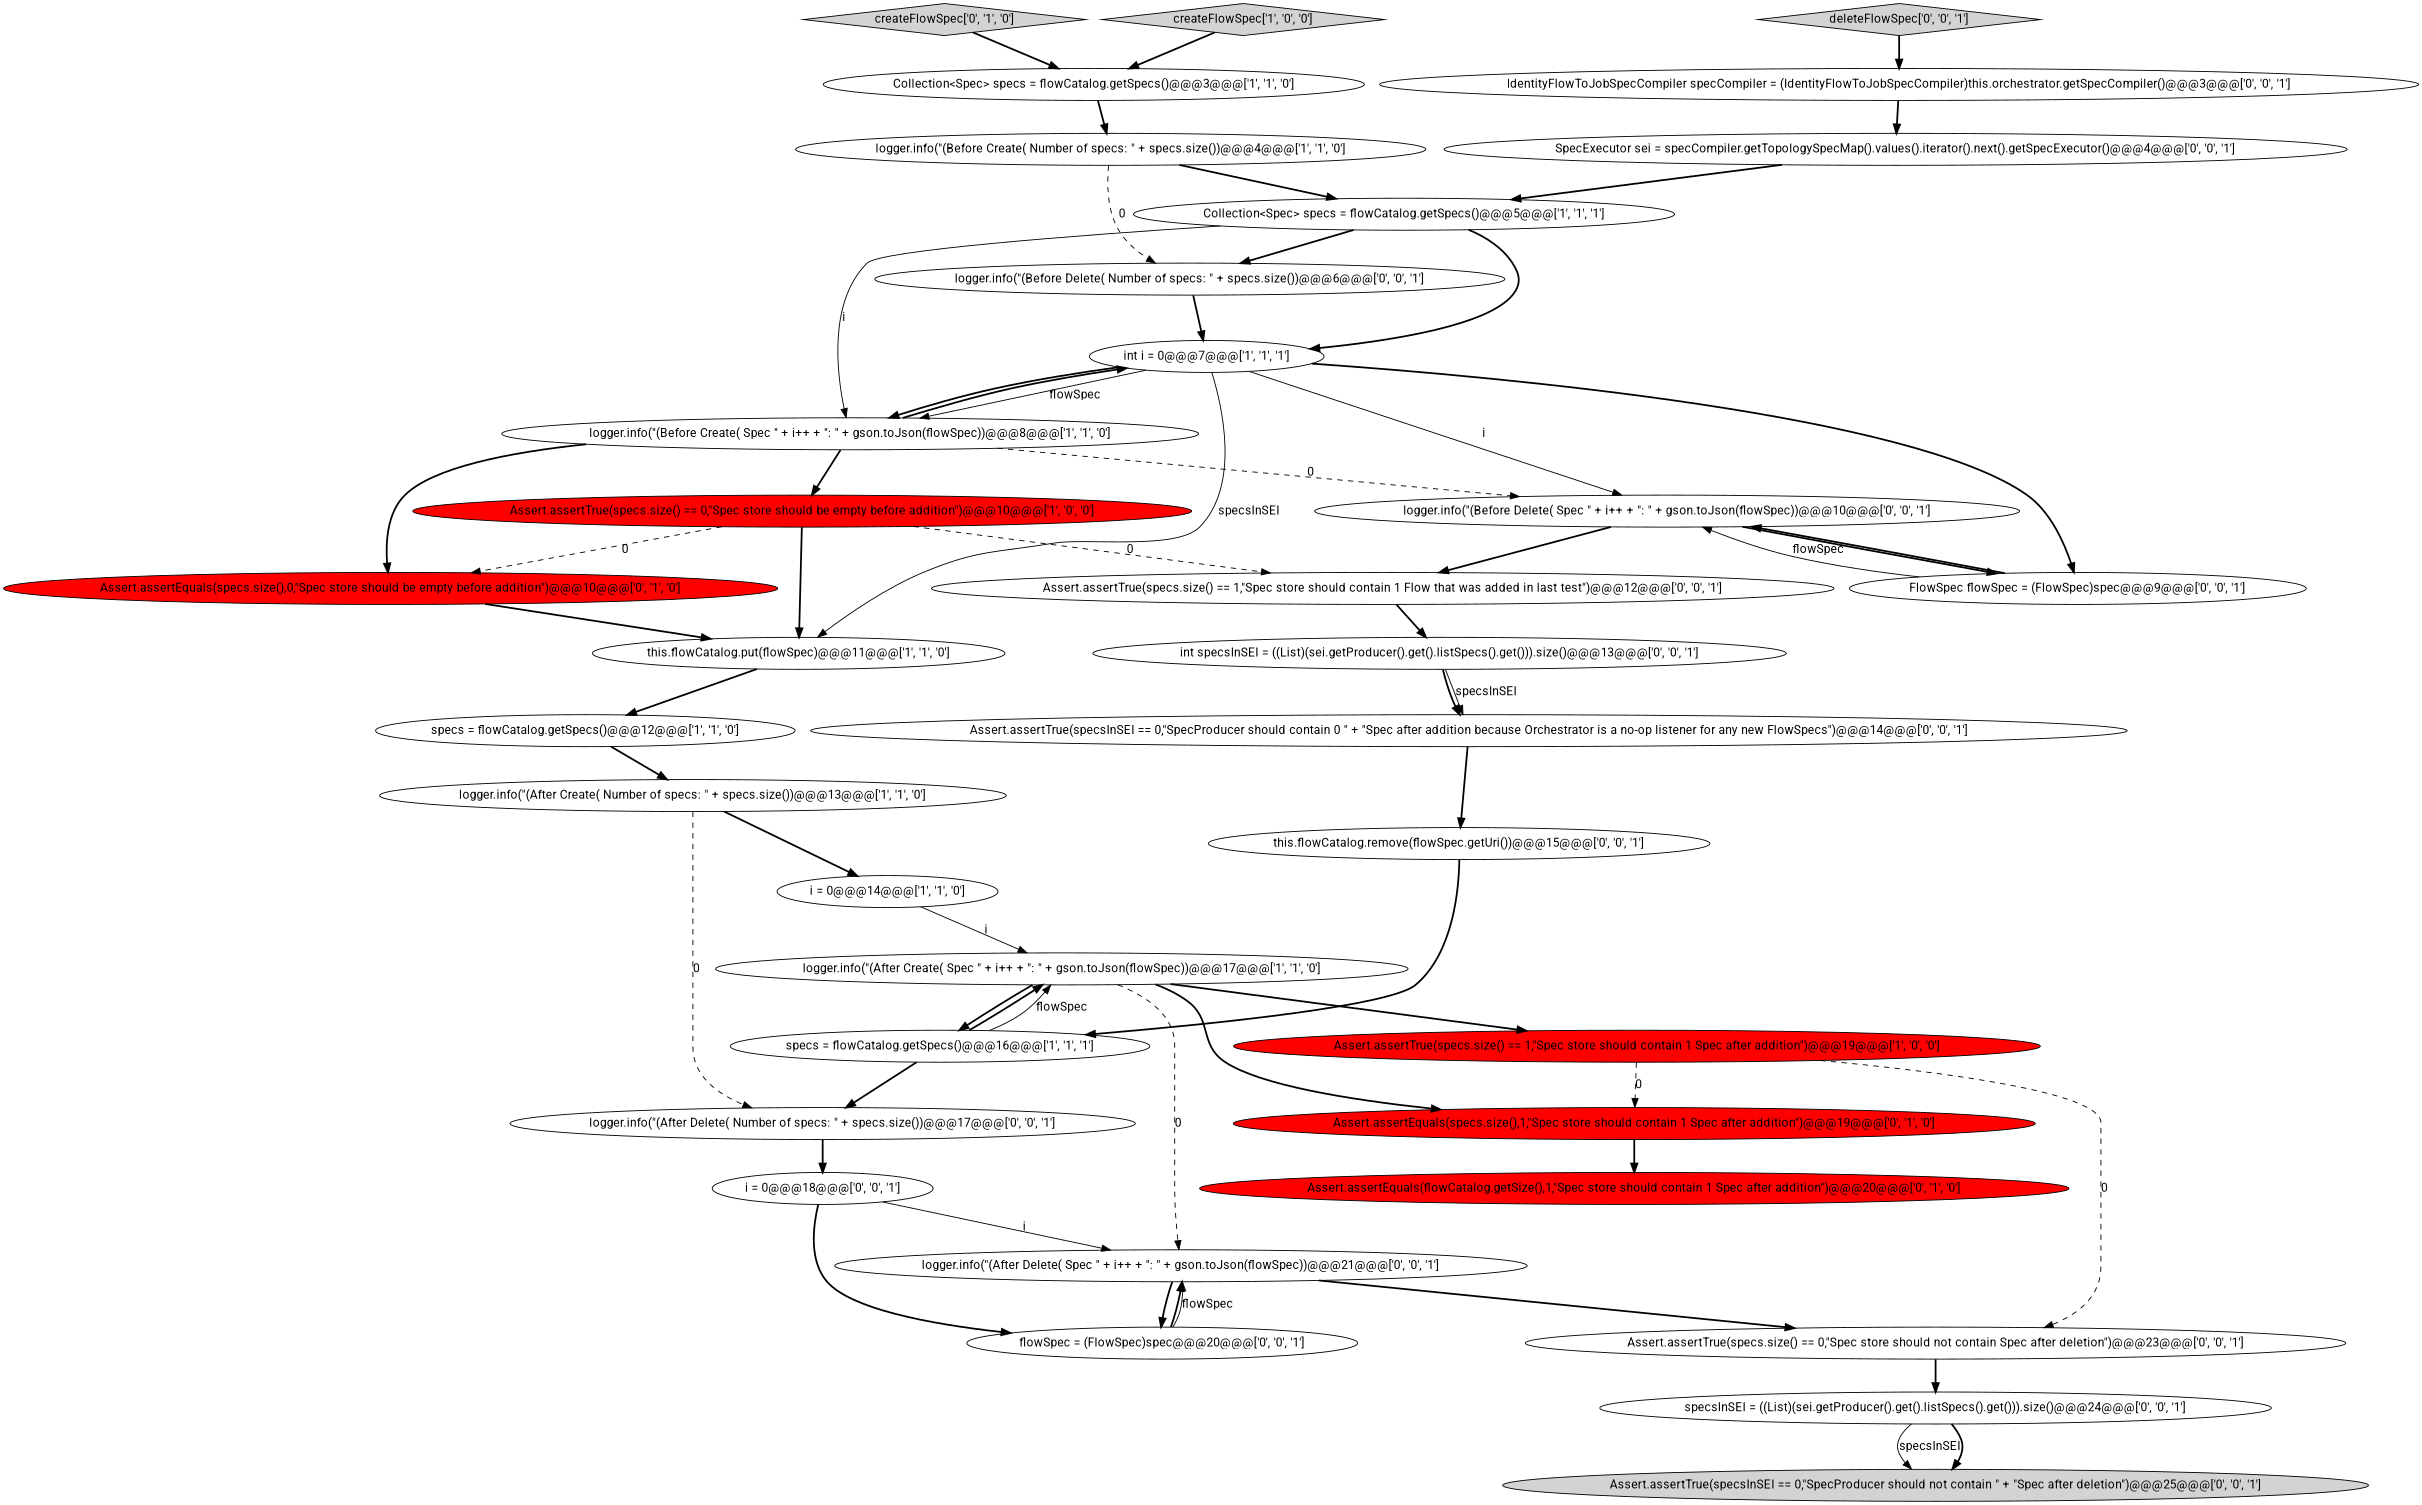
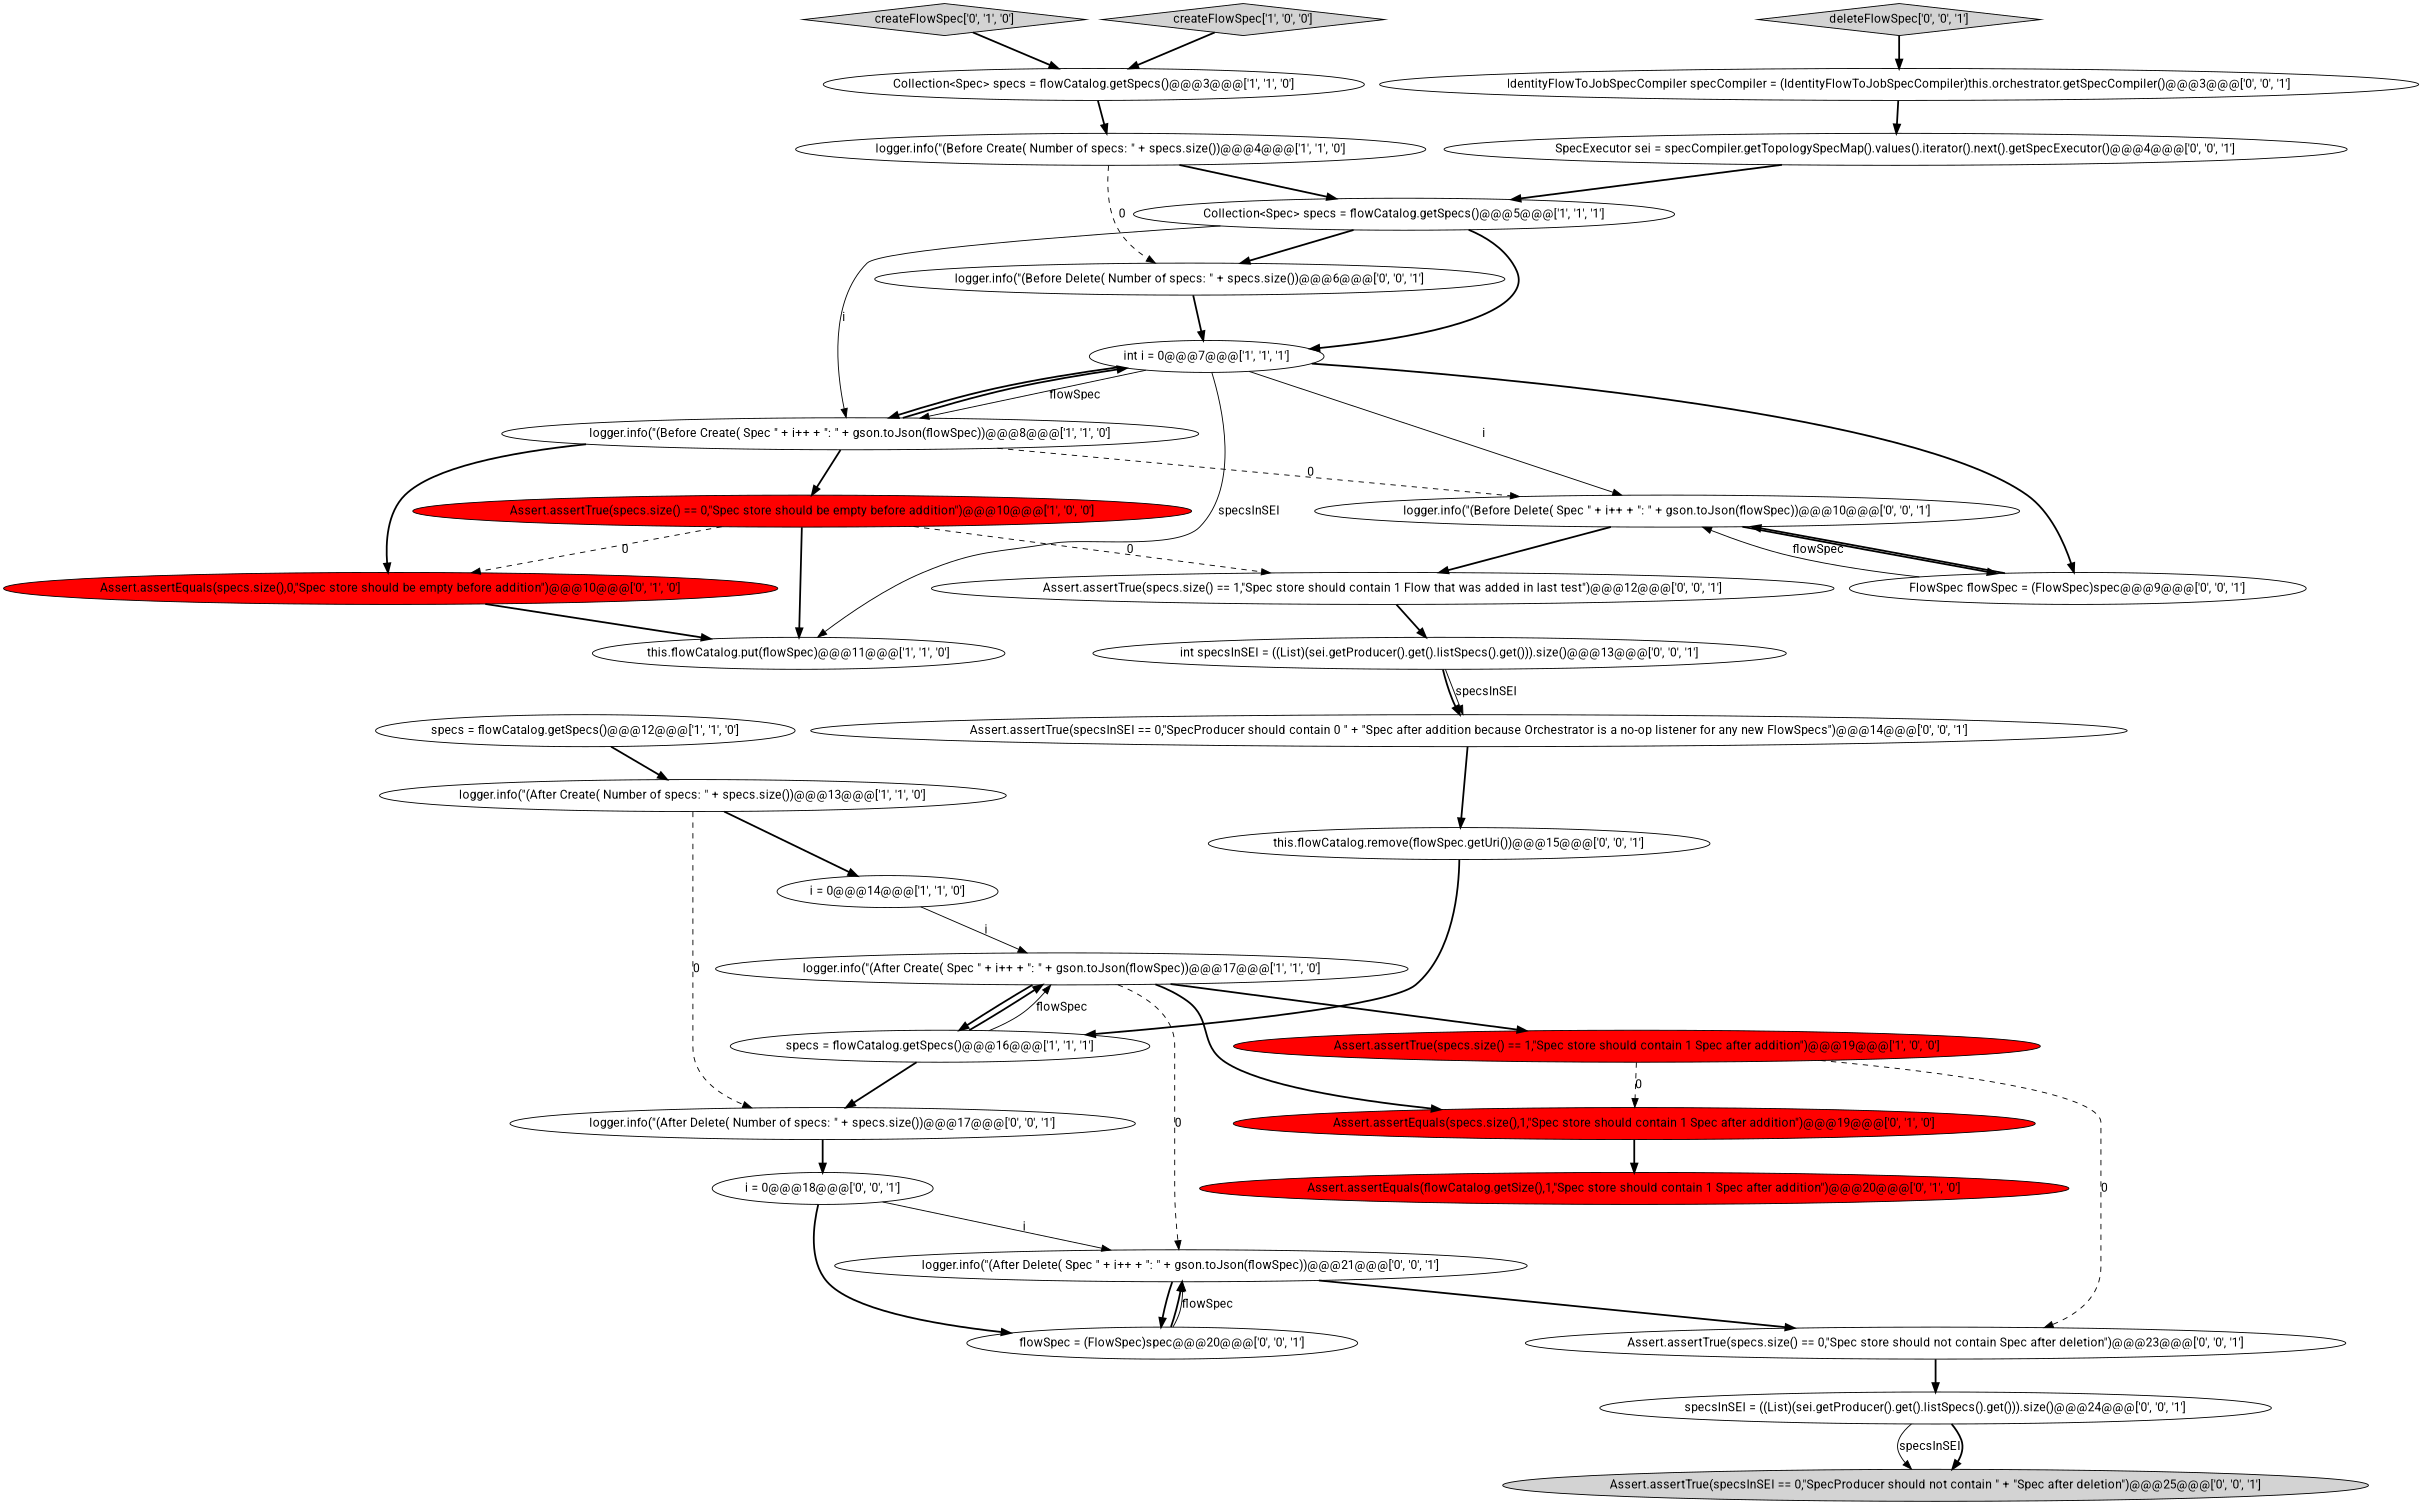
edge "this.flowCatalog.put(flowSpec)@@@11@@@['1', '1', '0']" -> "specs = flowCatalog.getSpecs()@@@12@@@['1', '1', '0']": removed
